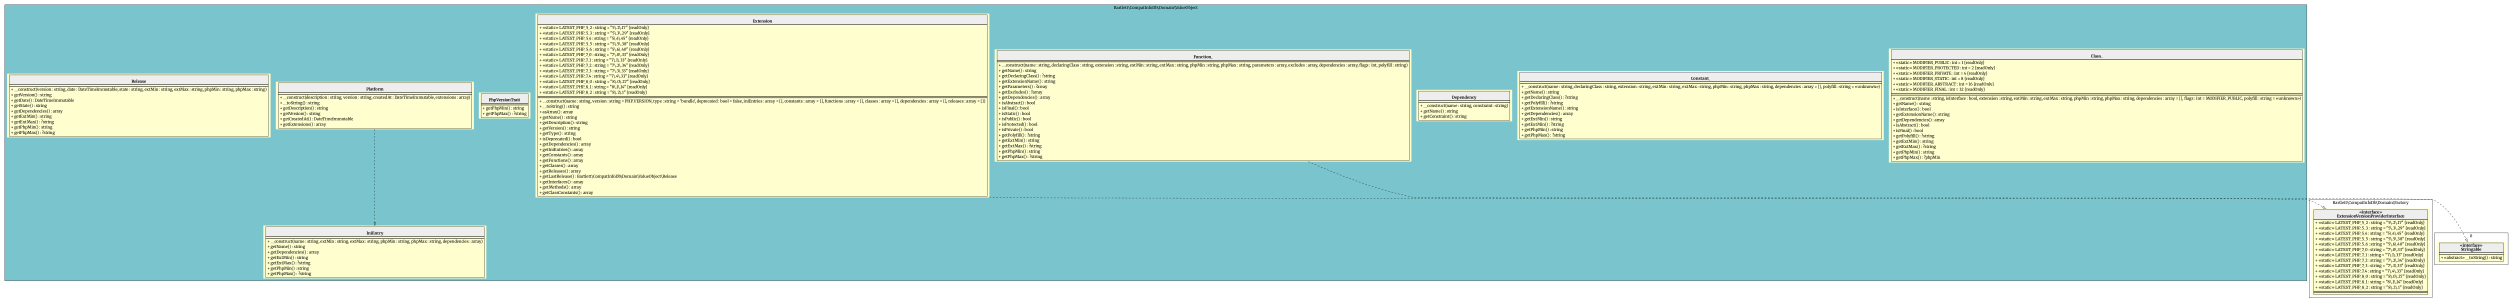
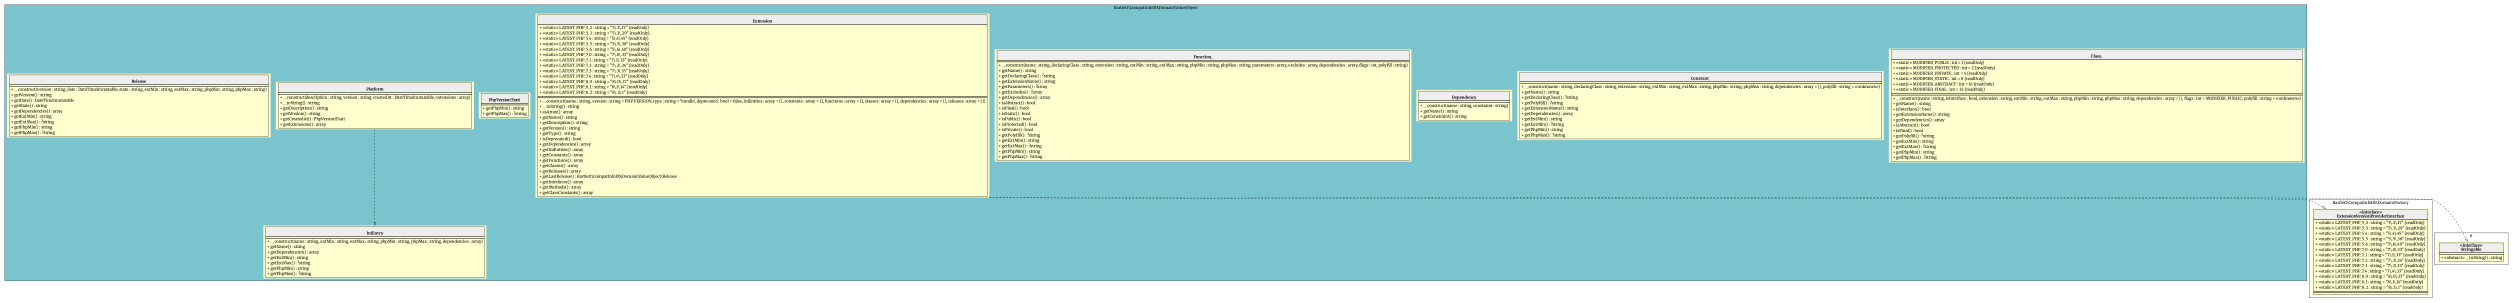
node "Platform": text "+ getCreatedAt() : DateTimeImmutable" -> "+ getCreatedAt() : PhpVersionTrait"
node "Class_": text "+ getPhpMax() : ?phpMin" -> "+ getPhpMax() : ?string"
edge "Function_" -> "Stringable": now "Extension" -> "Stringable"
